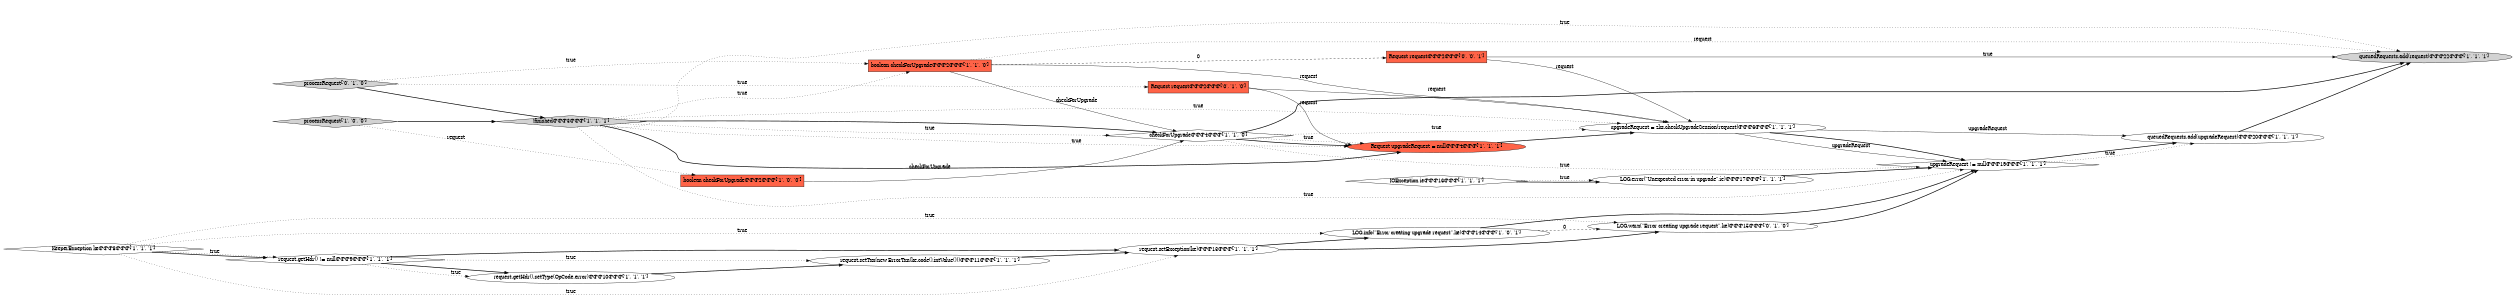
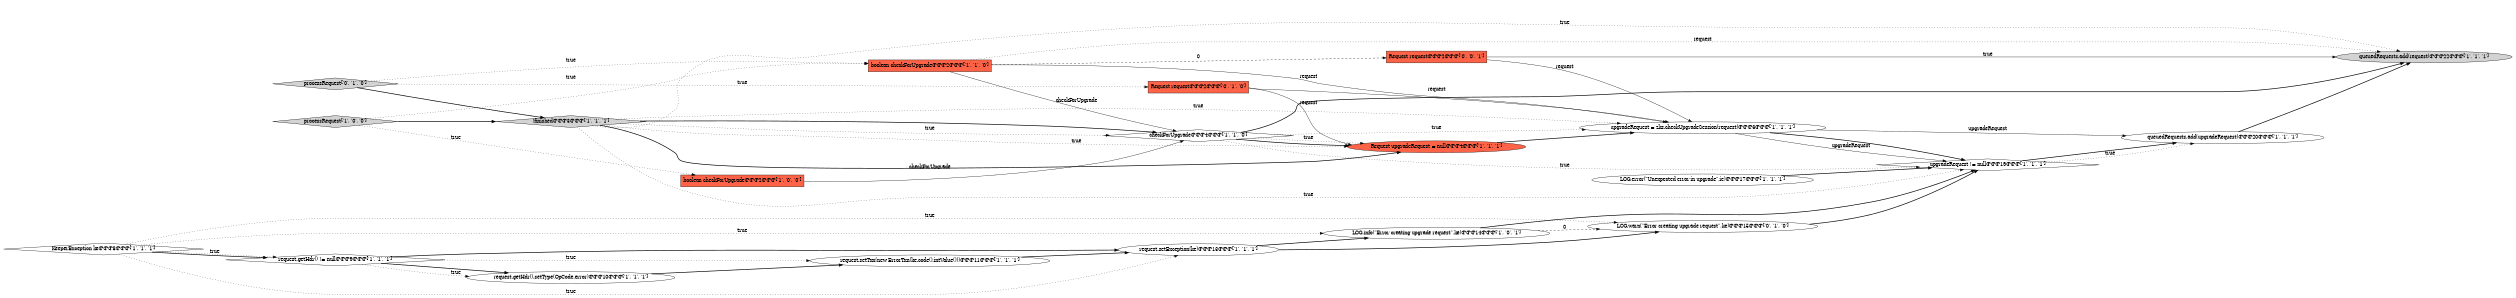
edge "!finished@@@3@@@['1', '1', '1']" -> "boolean checkForUpgrade@@@2@@@['1', '1', '0']": now "processRequest['1', '0', '0']" -> "boolean checkForUpgrade@@@2@@@['1', '1', '0']"
edge "processRequest['1', '0', '0']" -> "boolean checkForUpgrade@@@2@@@['1', '0', '0']": label "request" -> "true"
node "IOException ie@@@16@@@['1', '1', '1']": removed
